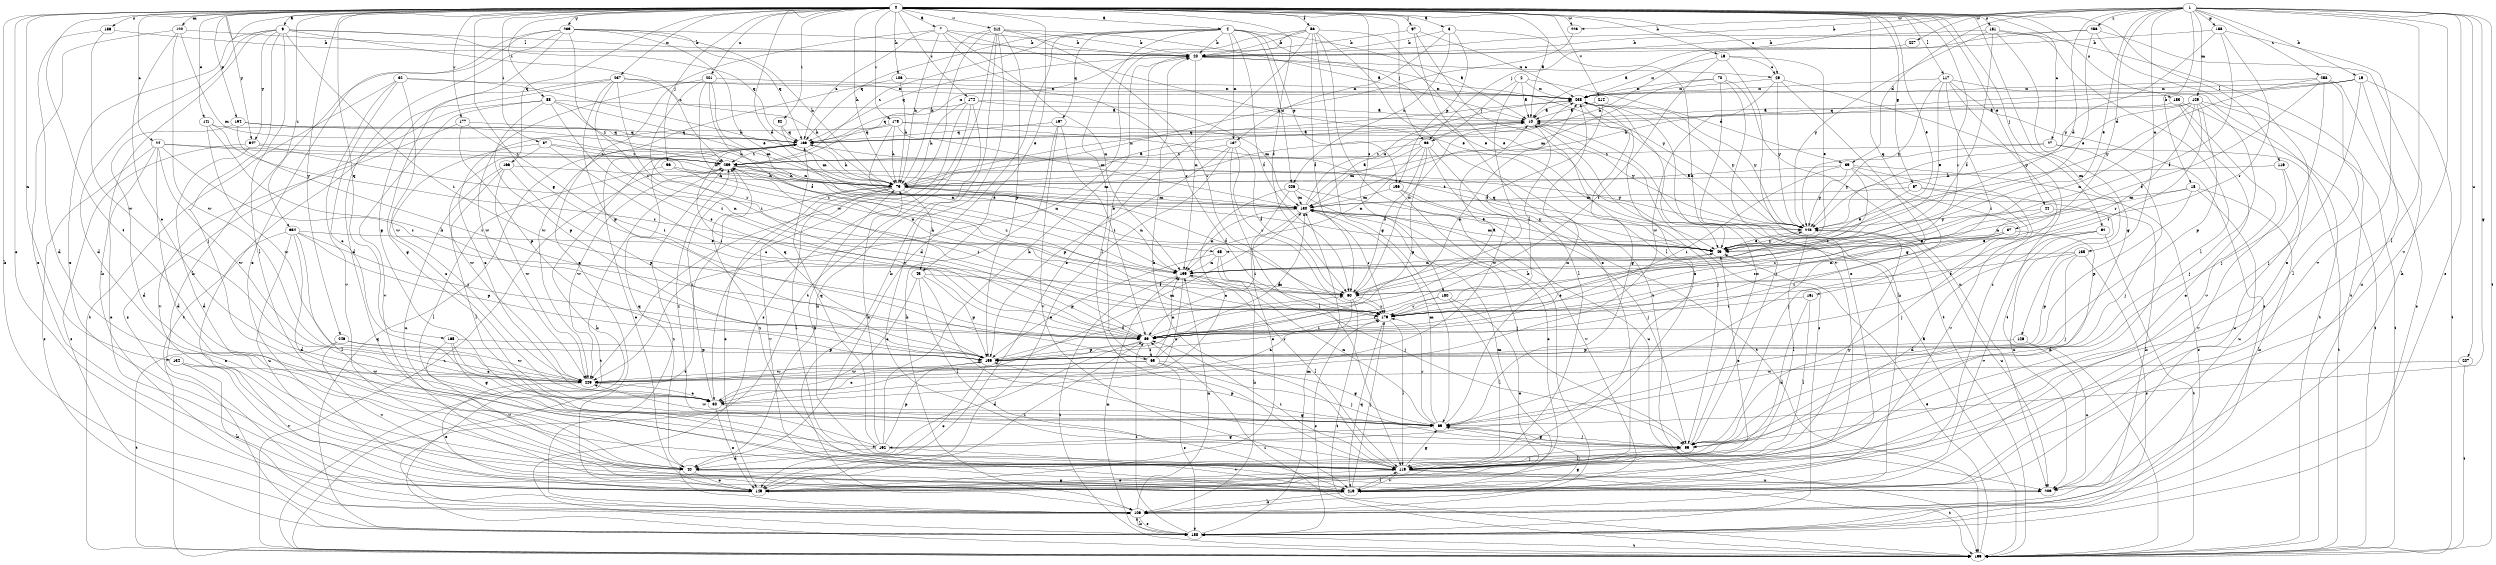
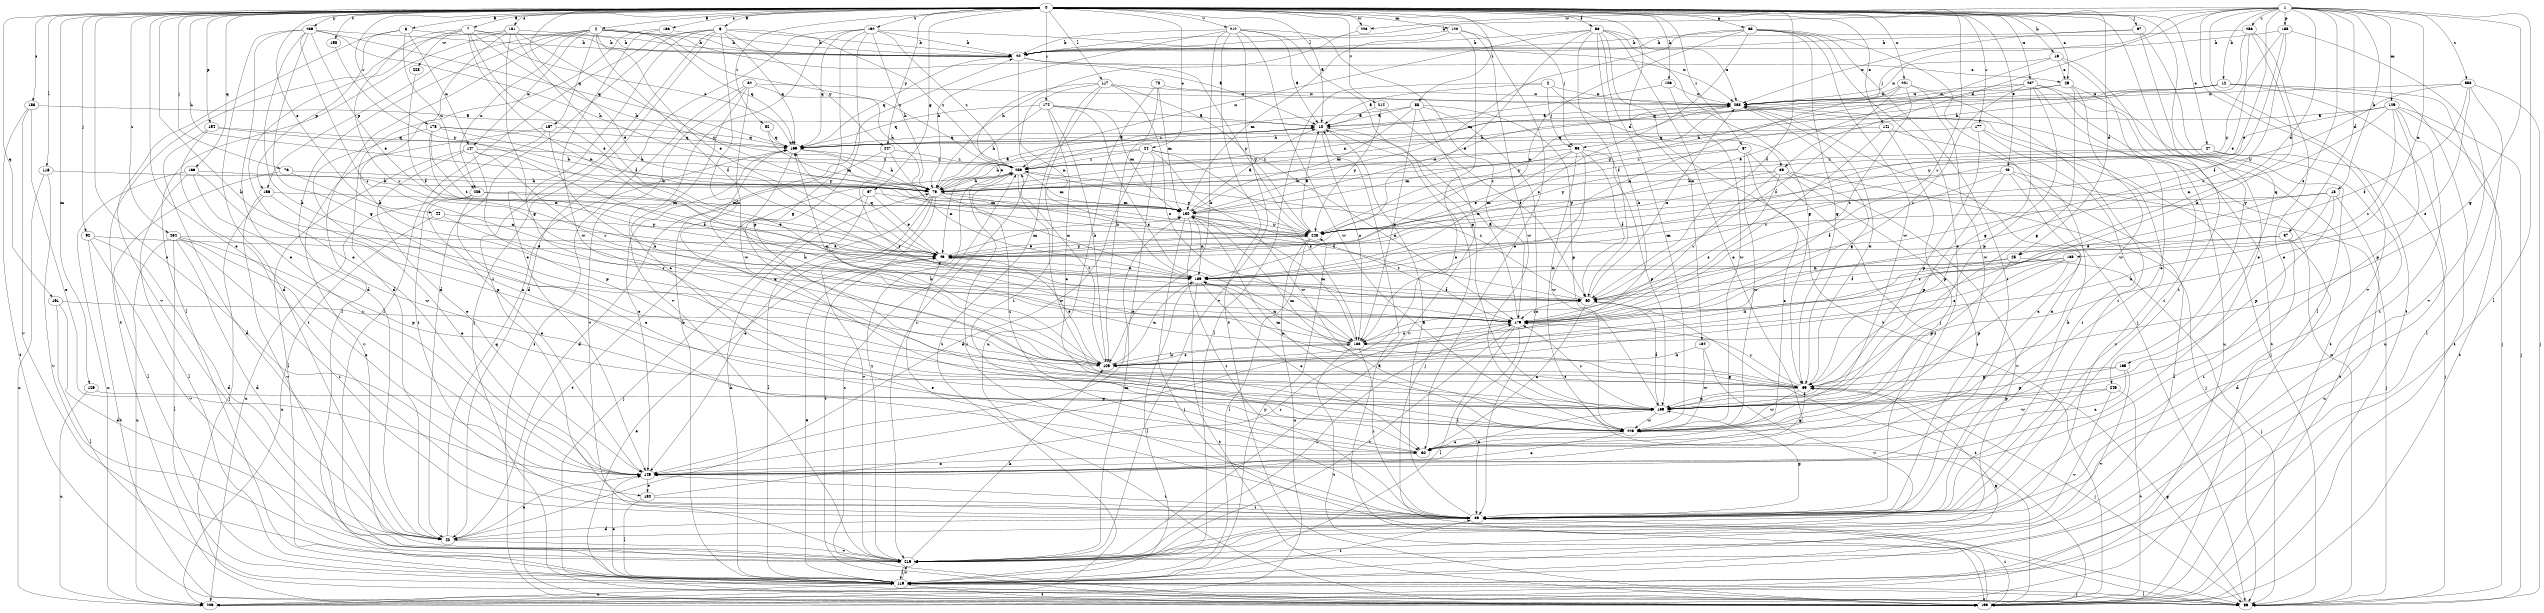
node "198": added
node "227": removed
edge "56" -> "238": added, label "x"
node "228": added
node "258": label "258" -> "958"
node "19": label "19" -> "12"
node "947": label "947" -> "247"
node "137": label "137" -> "147"
node "96": label "96" -> "76"
edge "178" -> "130": removed, label "m"
edge "179" -> "10": label "l" -> "a"
edge "79" -> "43": reversed
node "954": label "954" -> "254"
edge "24" -> "179": label "r" -> "n"
edge "141" -> "229": label "w" -> "p"
node "35": label "35" -> "25"
edge "70" -> "199": removed, label "t"
edge "181" -> "109": added, label "k"
edge "109" -> "49": added, label "e"
edge "89" -> "65": reversed
node "207": removed
edge "179" -> "219": label "q" -> "v"
edge "219" -> "179": label "j" -> "r"
edge "69" -> "192": reversed
edge "188" -> "179": reversed
edge "180" -> "149": reversed
edge "40" -> "219": label "g" -> "v"
edge "237" -> "209": added, label "u"
